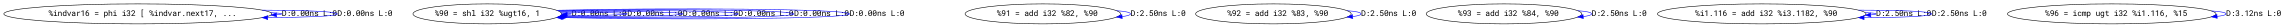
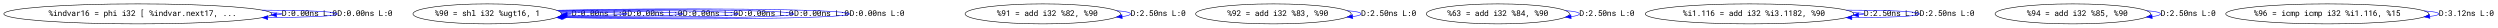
node "%93 = add i32 %84, %90": label "%93 = add i32 %84, %90" -> "%63 = add i32 %84, %90"
node "%94 = add i32 %85, %90": added
node "%96 = icmp ugt i32 %i1.116, %15": label "%96 = icmp ugt i32 %i1.116, %15" -> "%96 = icmp icmp i32 %i1.116, %15"
